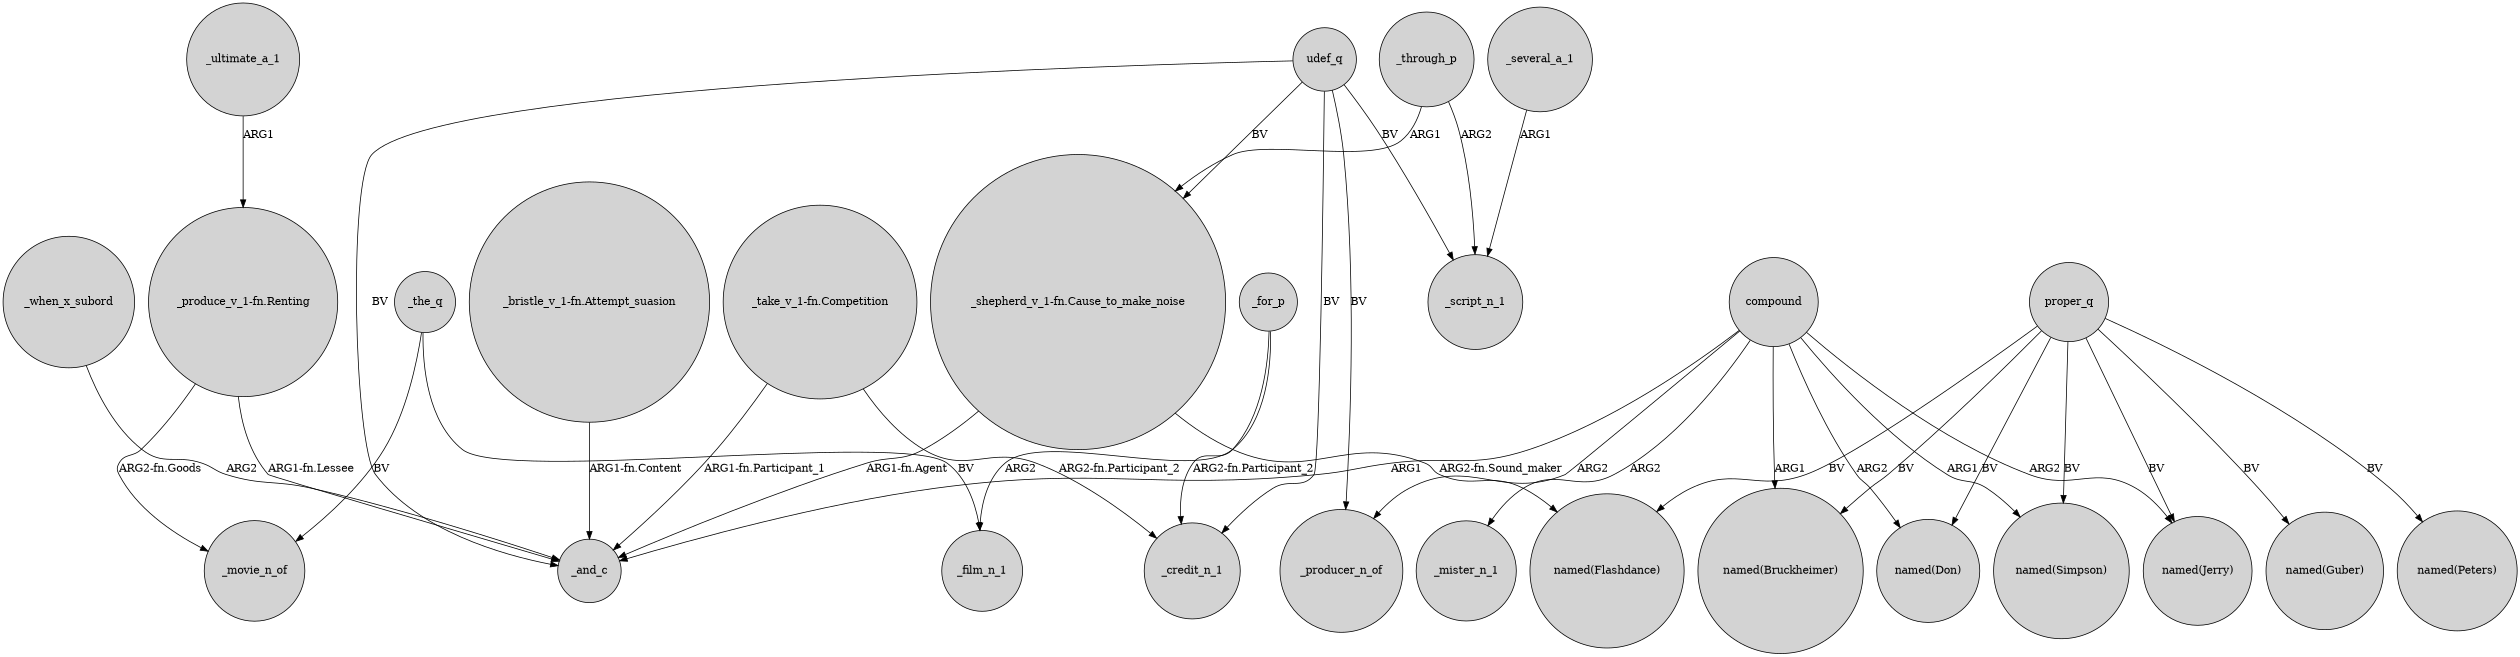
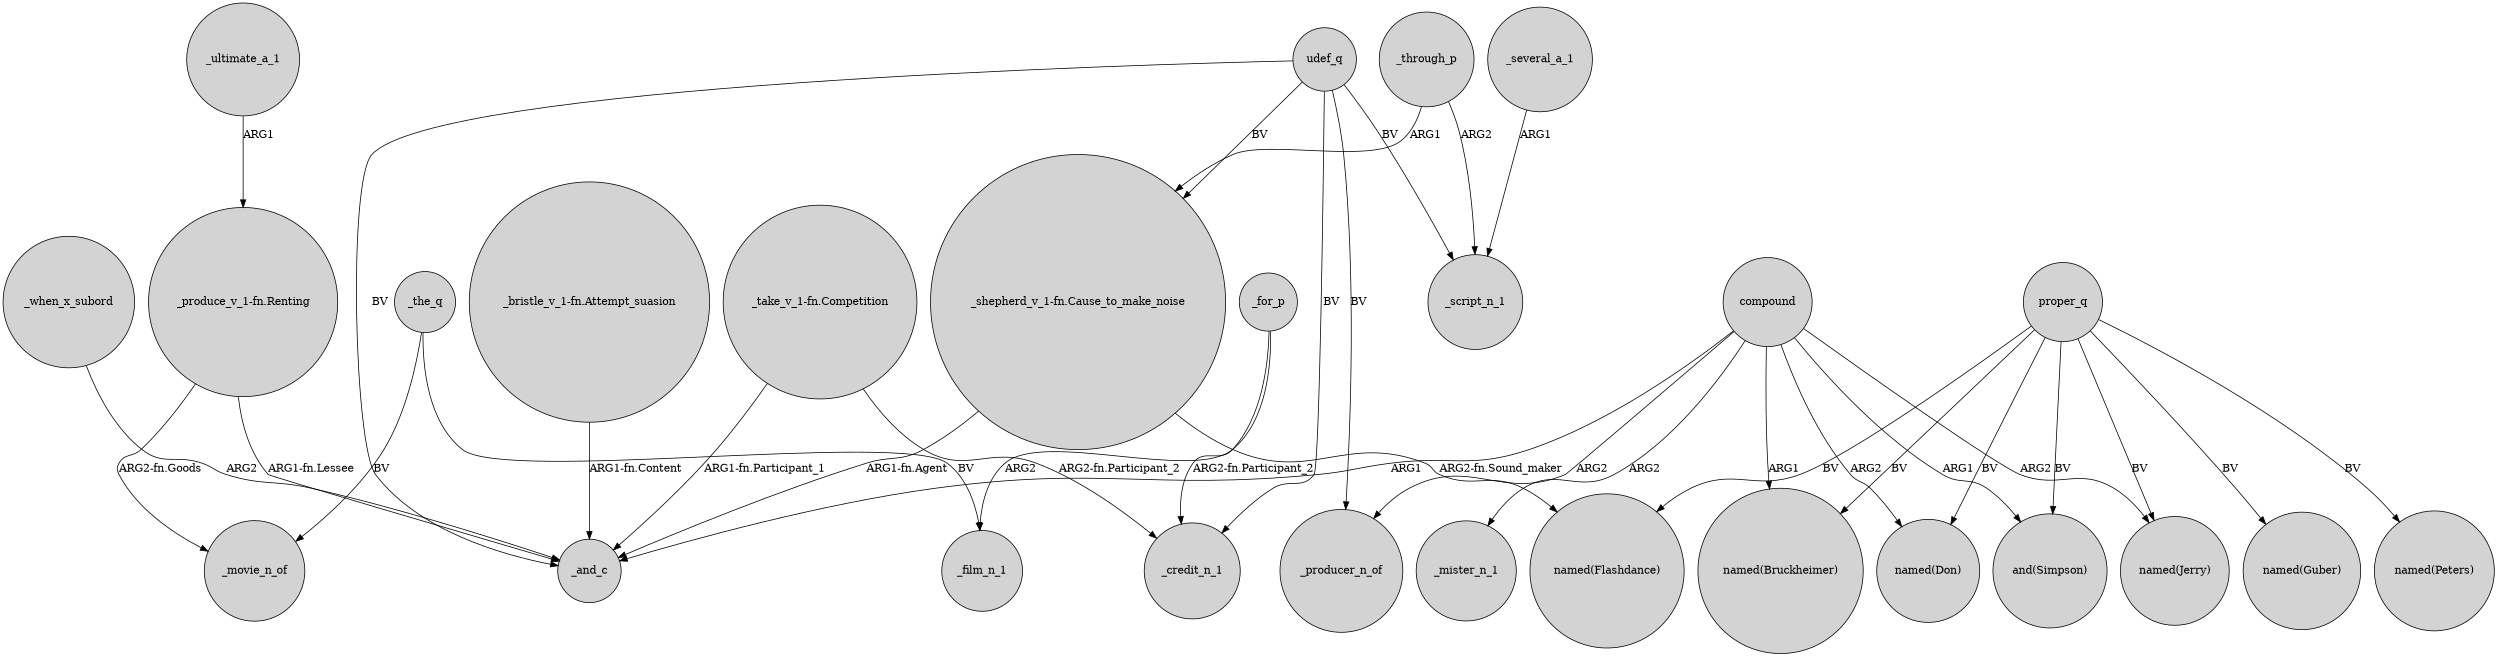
node "named(Simpson)": label "named(Simpson)" -> "and(Simpson)"
